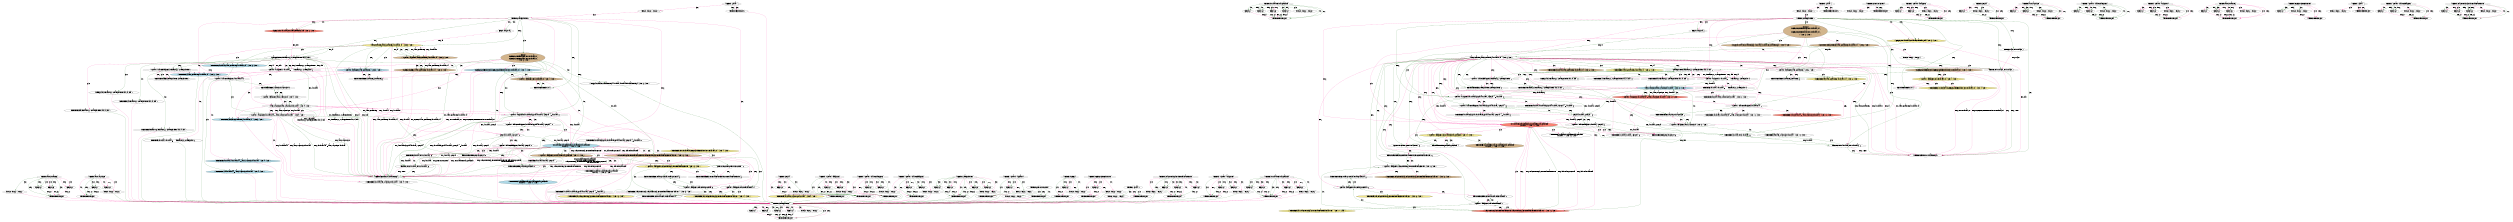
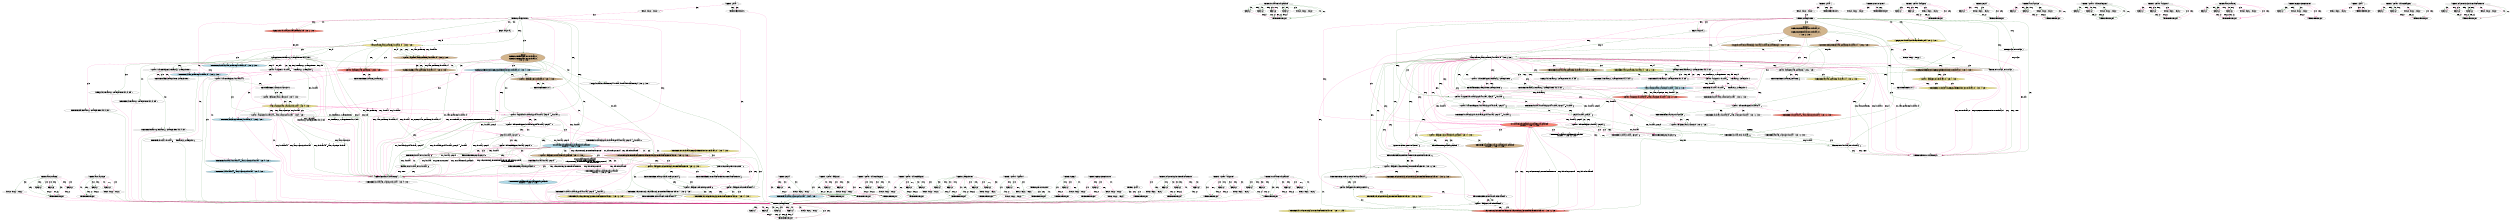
node "<(<operator>.fieldAccess,base::ContainsKey)<SUB>5</SUB>>": fillcolor lightblue -> salmon
edge "<(base.WrapUnique,base::WrapUnique(download))<SUB>12</SUB>>" -> "<(<operator>.fieldAccess,base::WrapUnique)<SUB>12</SUB>>": removed, label "AST:"
edge "<(<operator>.fieldAccess,base::WrapUnique)<SUB>12</SUB>>" -> "<(base.WrapUnique,base::WrapUnique(download))<SUB>12</SUB>>": removed, label "CFG:"
node "<(base.WrapUnique,base::WrapUnique(download))<SUB>9</SUB>>": fillcolor white -> khaki
edge "<(<operator>.fieldAccess,base::WrapUnique)<SUB>12</SUB>>" -> "<(IDENTIFIER,base,base::WrapUnique(download))<SUB>12</SUB>>": label "AST: " -> "DCHECK: "
node "<(IDENTIFIER,base,base::WrapUnique(download))<SUB>9</SUB>>": fillcolor khaki -> lightblue
